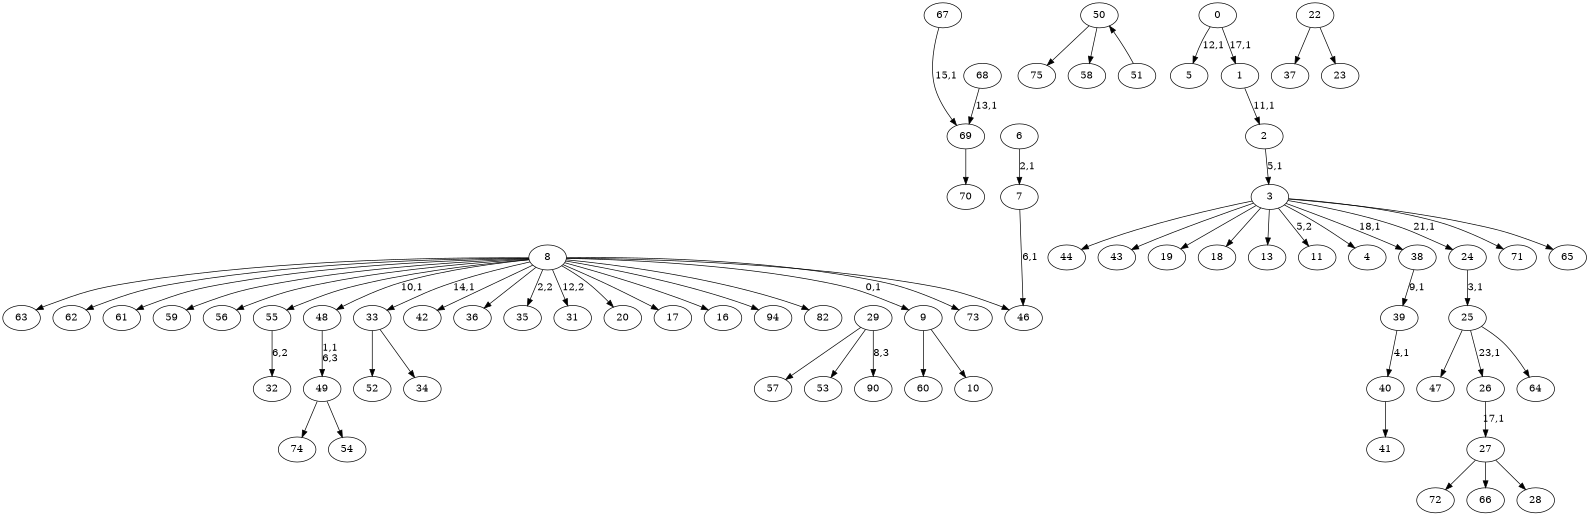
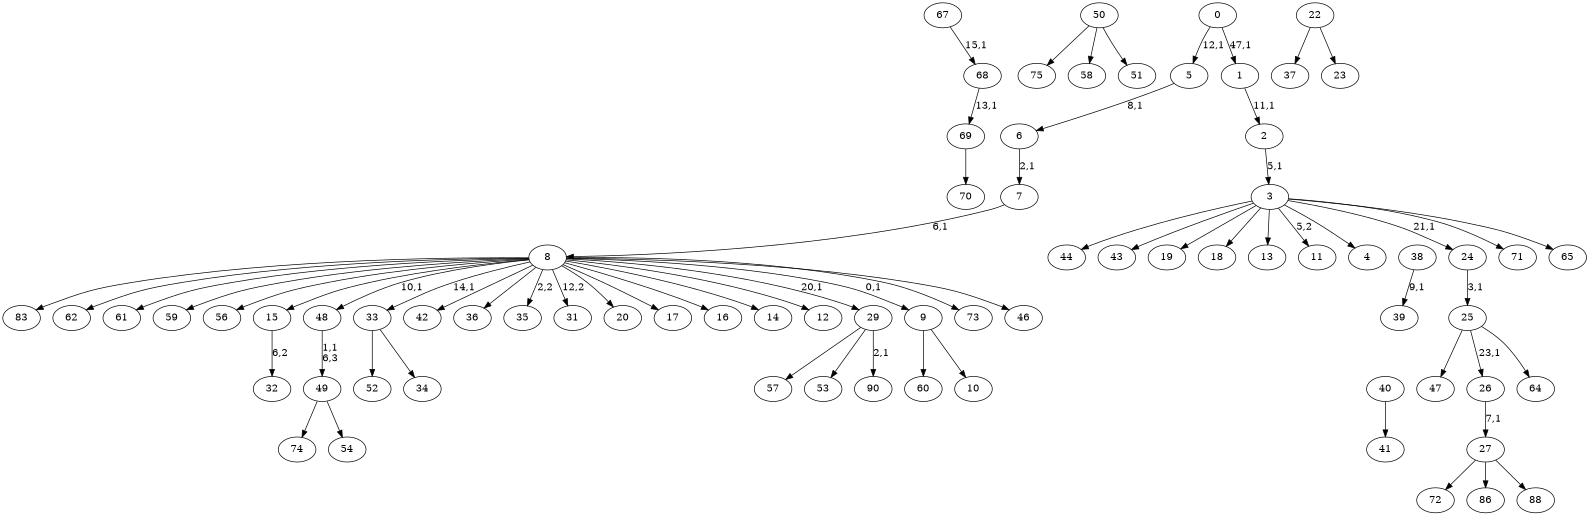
edge "0" -> "1": label "17,1" -> "47,1"
edge "51" -> "50": reversed
edge "67" -> "69": now "67" -> "68"
edge "5" -> "6": added, label "8,1"
edge "3" -> "38": removed, label "18,1"
edge "7" -> "46": now "7" -> "8"
edge "8" -> "29": added, label "20,1"
node "63": label "63" -> "83"
node "55": label "55" -> "15"
node "94": label "94" -> "14"
node "82": label "82" -> "12"
edge "39" -> "40": removed, label "4,1"
edge "29" -> "90": label "8,3" -> "2,1"
edge "26" -> "27": label "17,1" -> "7,1"
node "66": label "66" -> "86"
node "28": label "28" -> "88"
